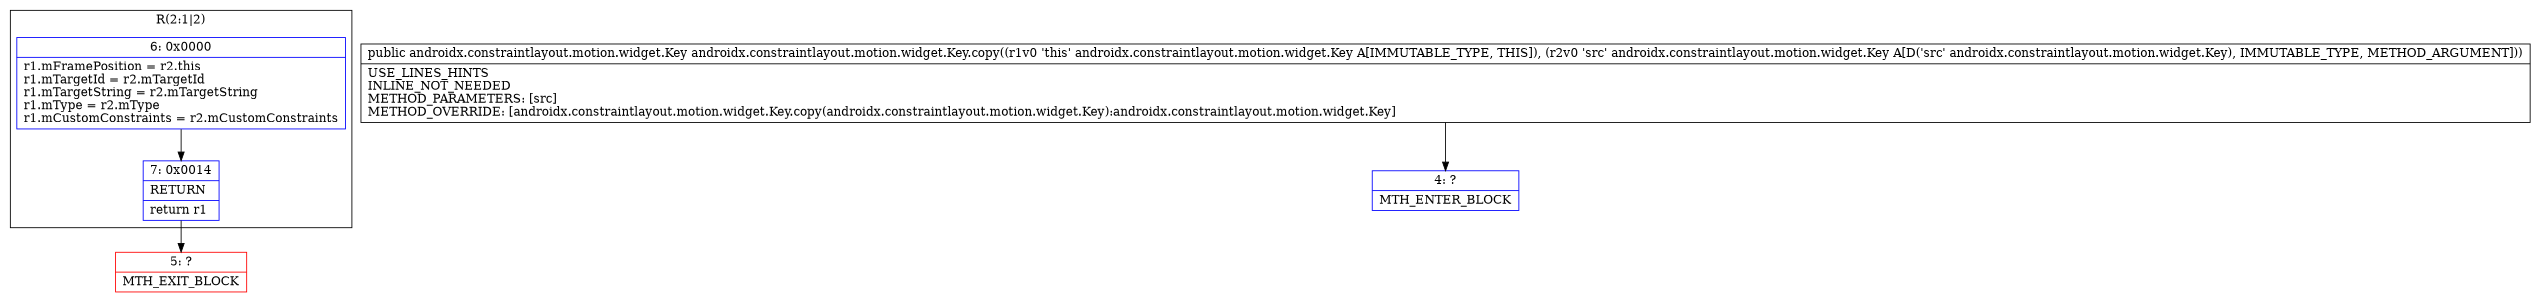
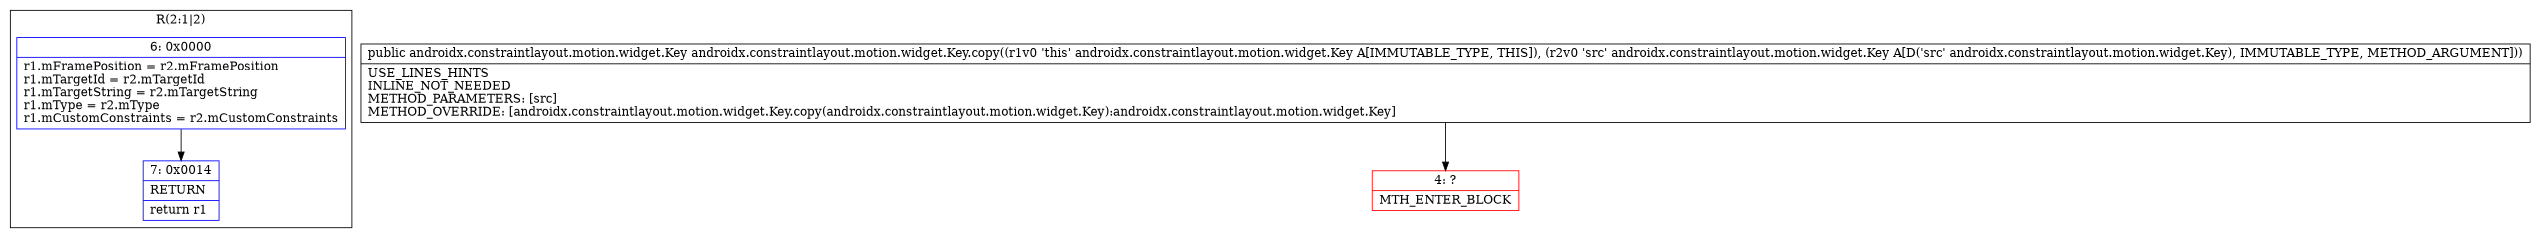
node "6: 0x0000": text "r1.mFramePosition = r2.this" -> "r1.mFramePosition = r2.mFramePosition"
node "4: ?": color blue -> red
node "5: ?": removed
